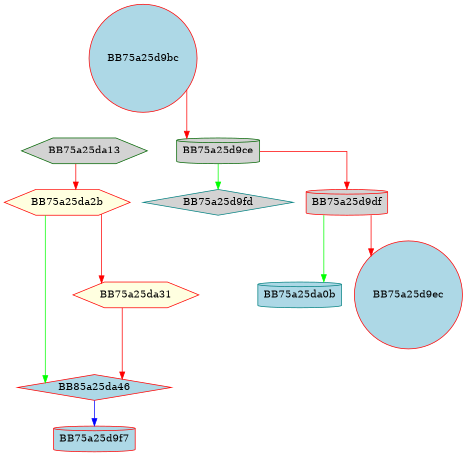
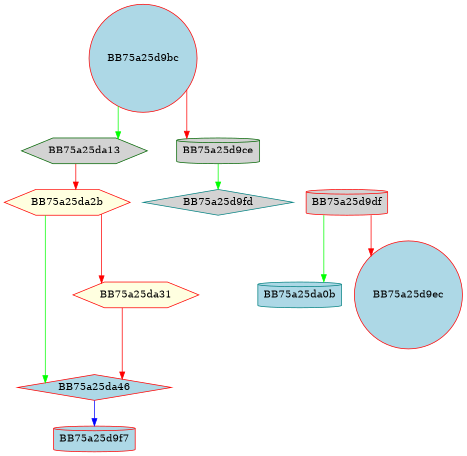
edge "BB75a25d9bc" -> "BB75a25da13": added
edge "BB75a25d9ce" -> "BB75a25d9df": removed
node "BB85a25da46": label "BB85a25da46" -> "BB75a25da46"
